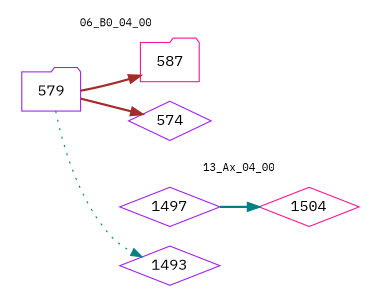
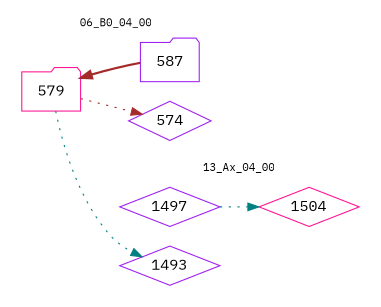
node "587": color deeppink -> purple
edge "579" -> "587": reversed
node "579": color purple -> deeppink
edge "579" -> "574": style bold -> dotted
edge "1497" -> "1504": style bold -> dotted
